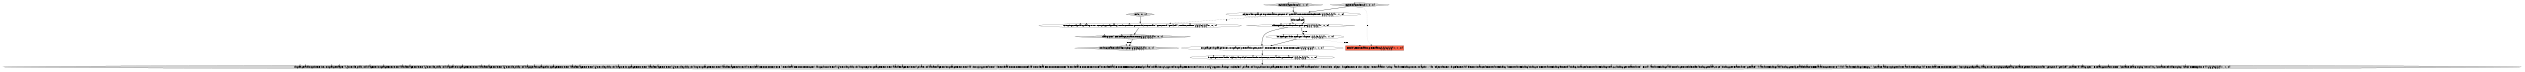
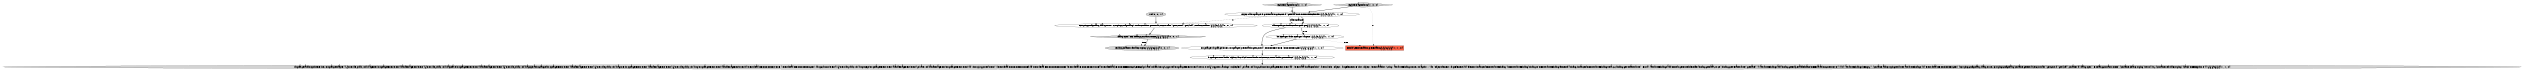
node "run['0', '0', '1']": shape diamond -> ellipse
node "oldDropTarget instanceof DropTarget@@@4@@@['1', '1', '0']": shape diamond -> ellipse
node "resultsContainer.rebuildGrouping()@@@6@@@['0', '0', '1']": shape diamond -> ellipse
